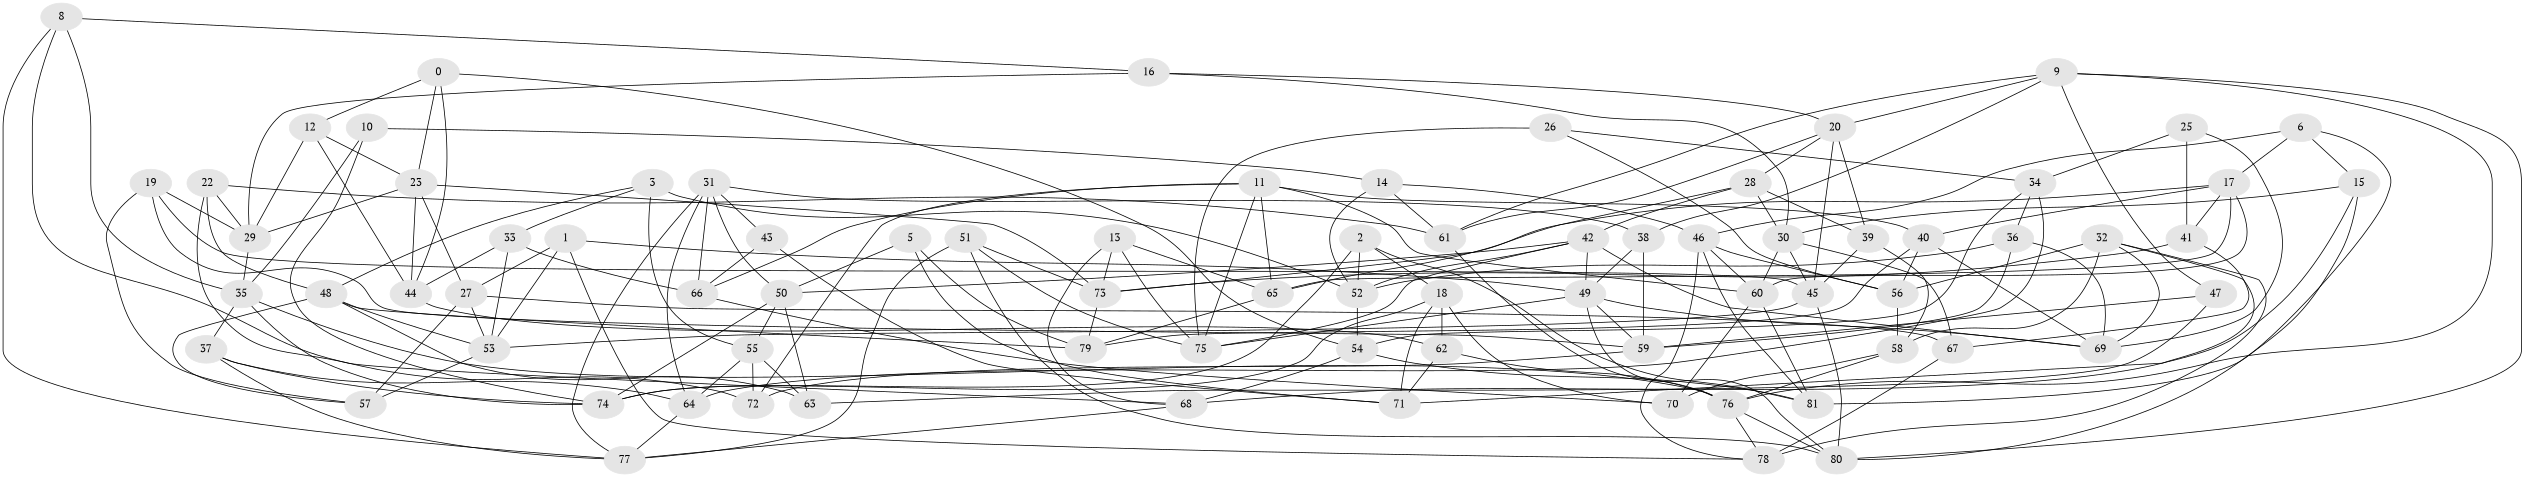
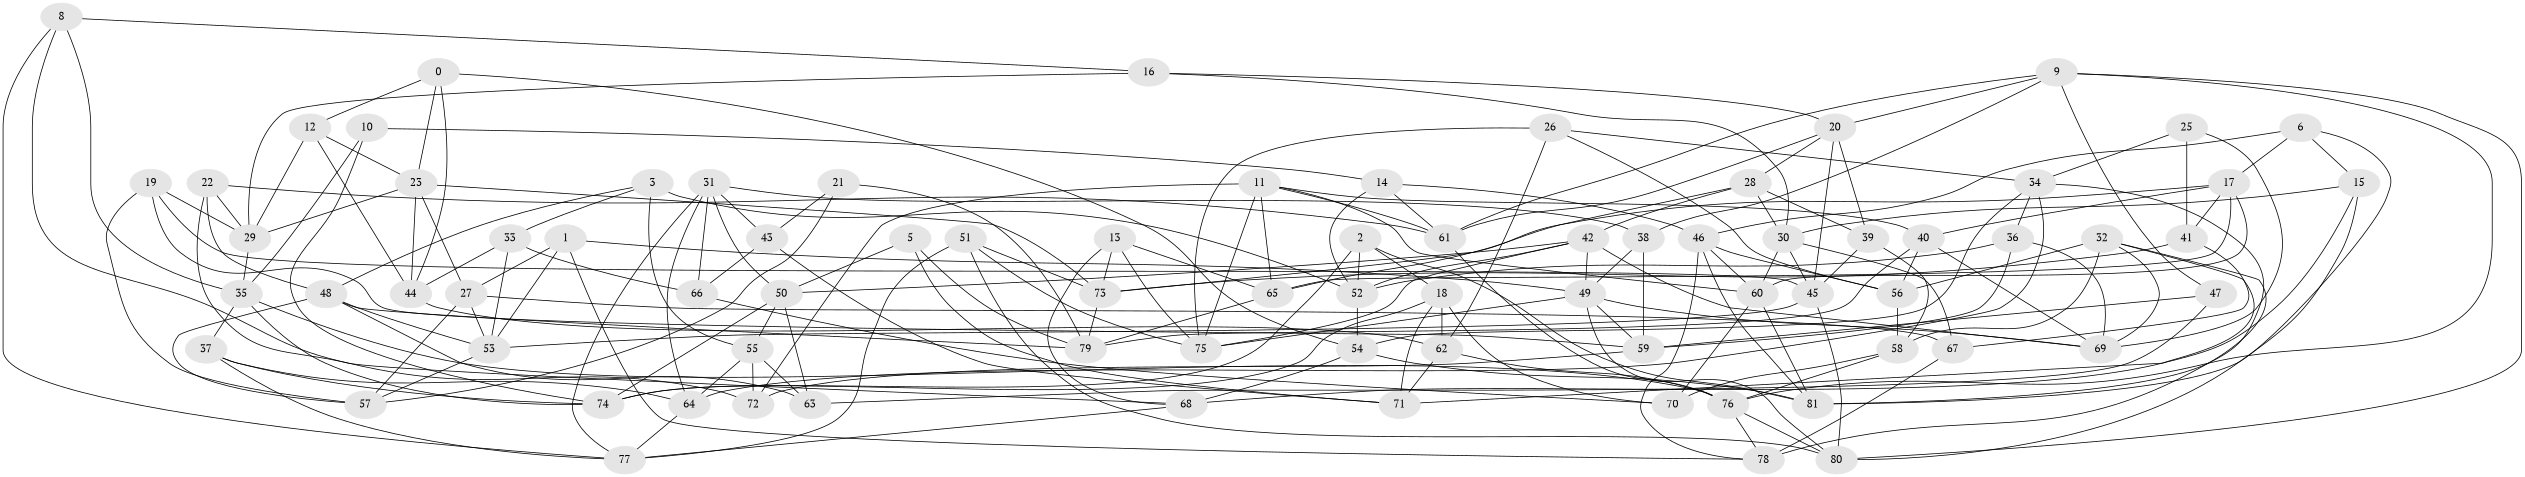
node "21": added
edge "11" -- "66": now "11" -- "61"
edge "26" -- "62": added
edge "34" -- "81": added
